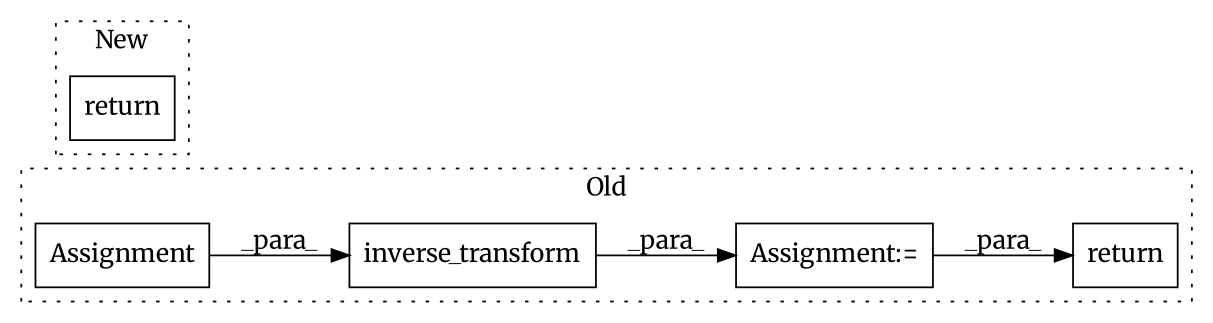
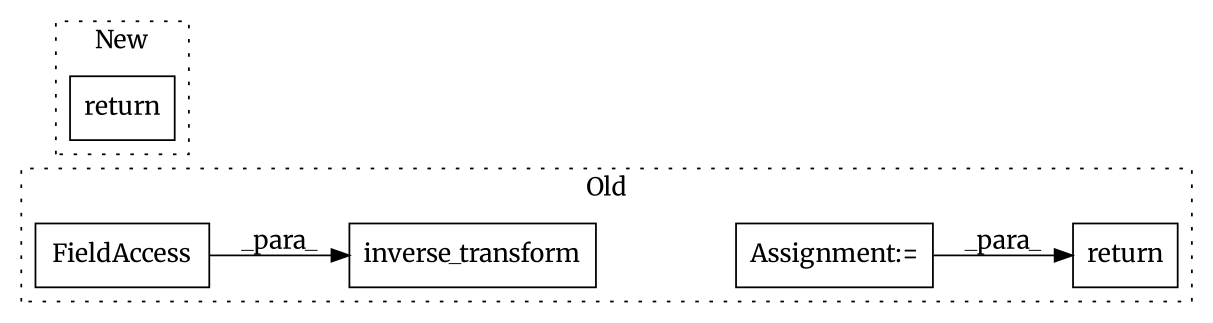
node "Assignment": label "Assignment" -> "FieldAccess"
edge "inverse_transform" -> "Assignment:=": removed, label "_para_"
